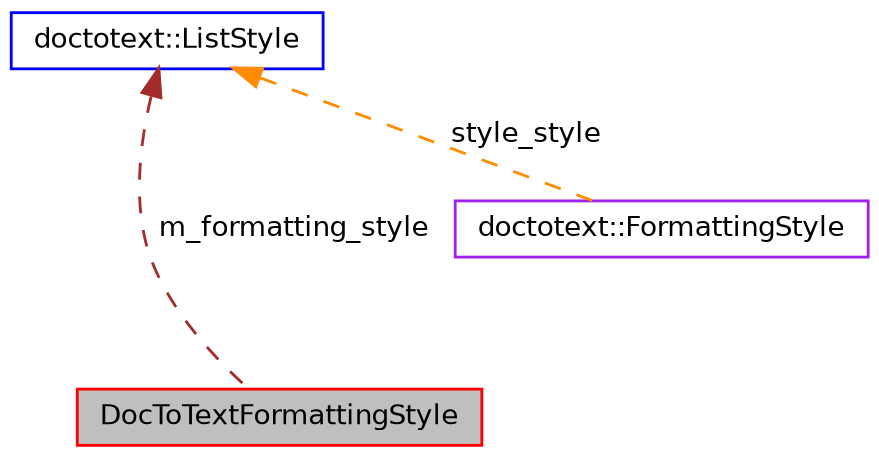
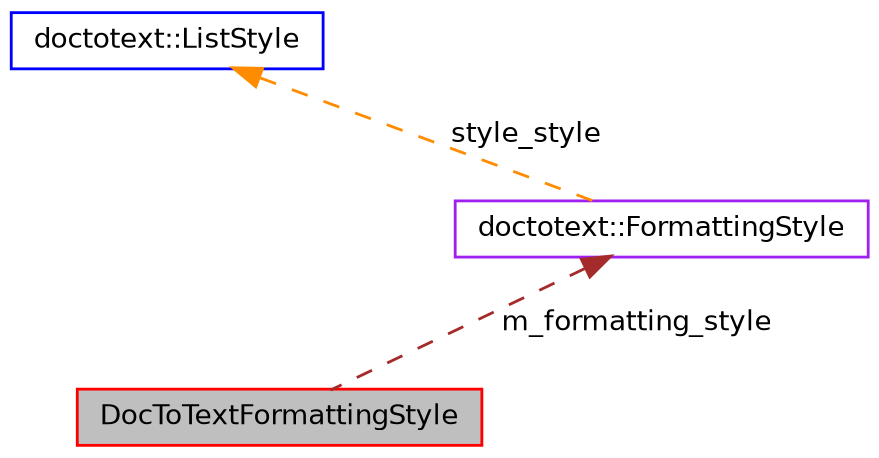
edge "DocToTextFormattingStyle" -> "doctotext::ListStyle": now "DocToTextFormattingStyle" -> "doctotext::FormattingStyle"
